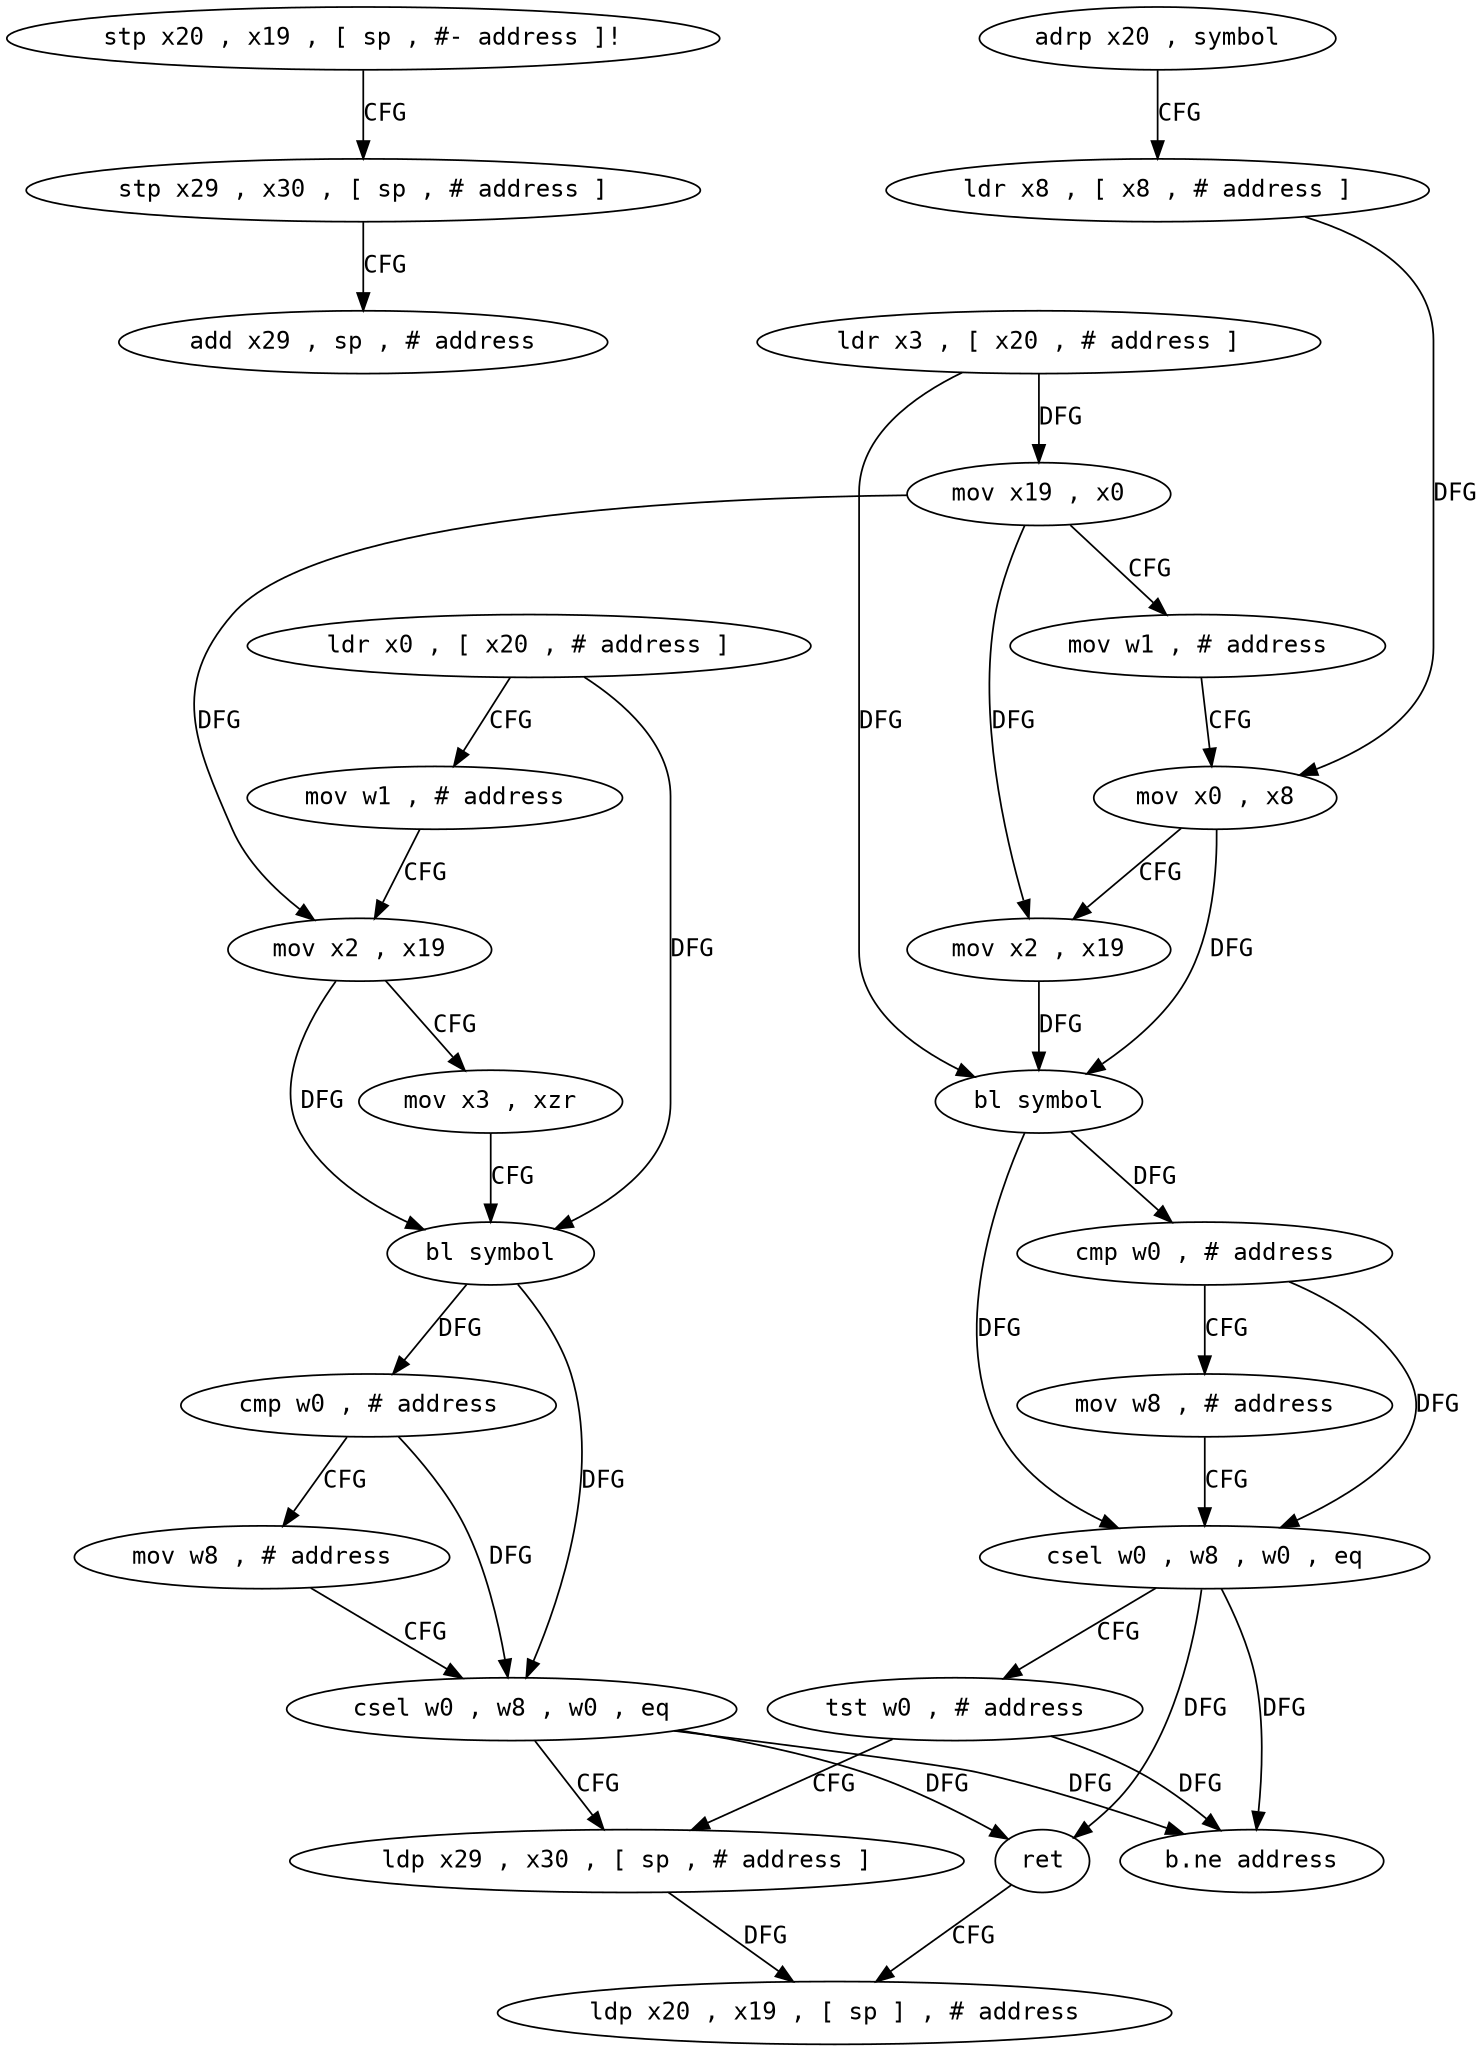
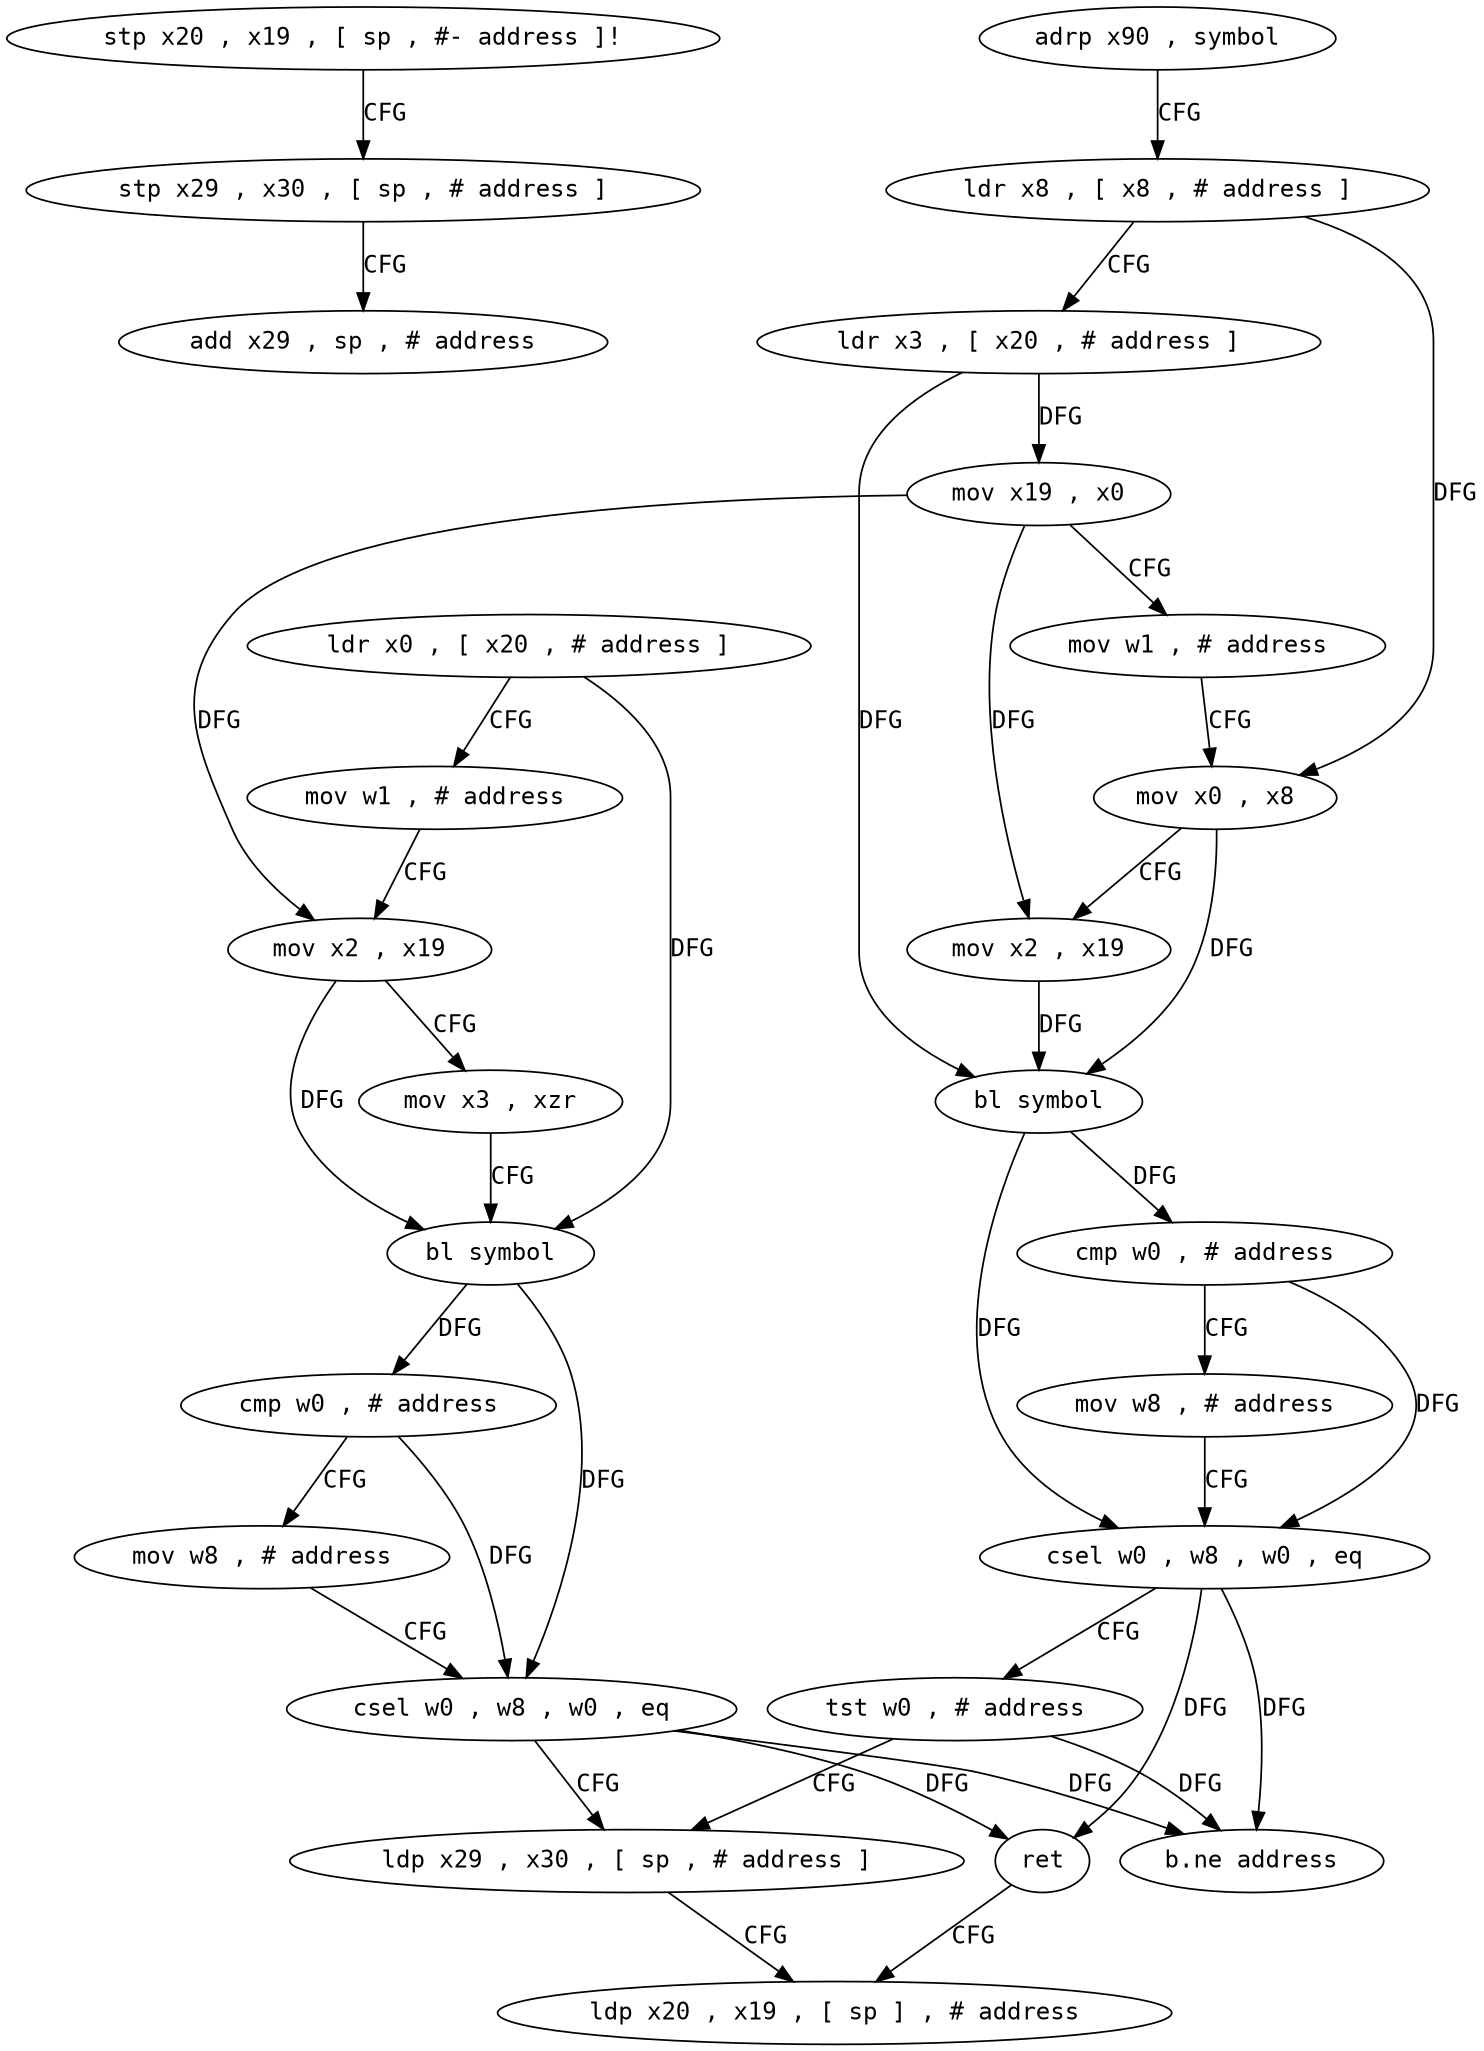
node "adrp x20 , symbol": label "adrp x20 , symbol" -> "adrp x90 , symbol"
edge "ldr x8 , [ x8 , # address ]" -> "ldr x3 , [ x20 , # address ]": added, label "CFG"
edge "ldp x29 , x30 , [ sp , # address ]" -> "ldp x20 , x19 , [ sp ] , # address": label "DFG" -> "CFG"
